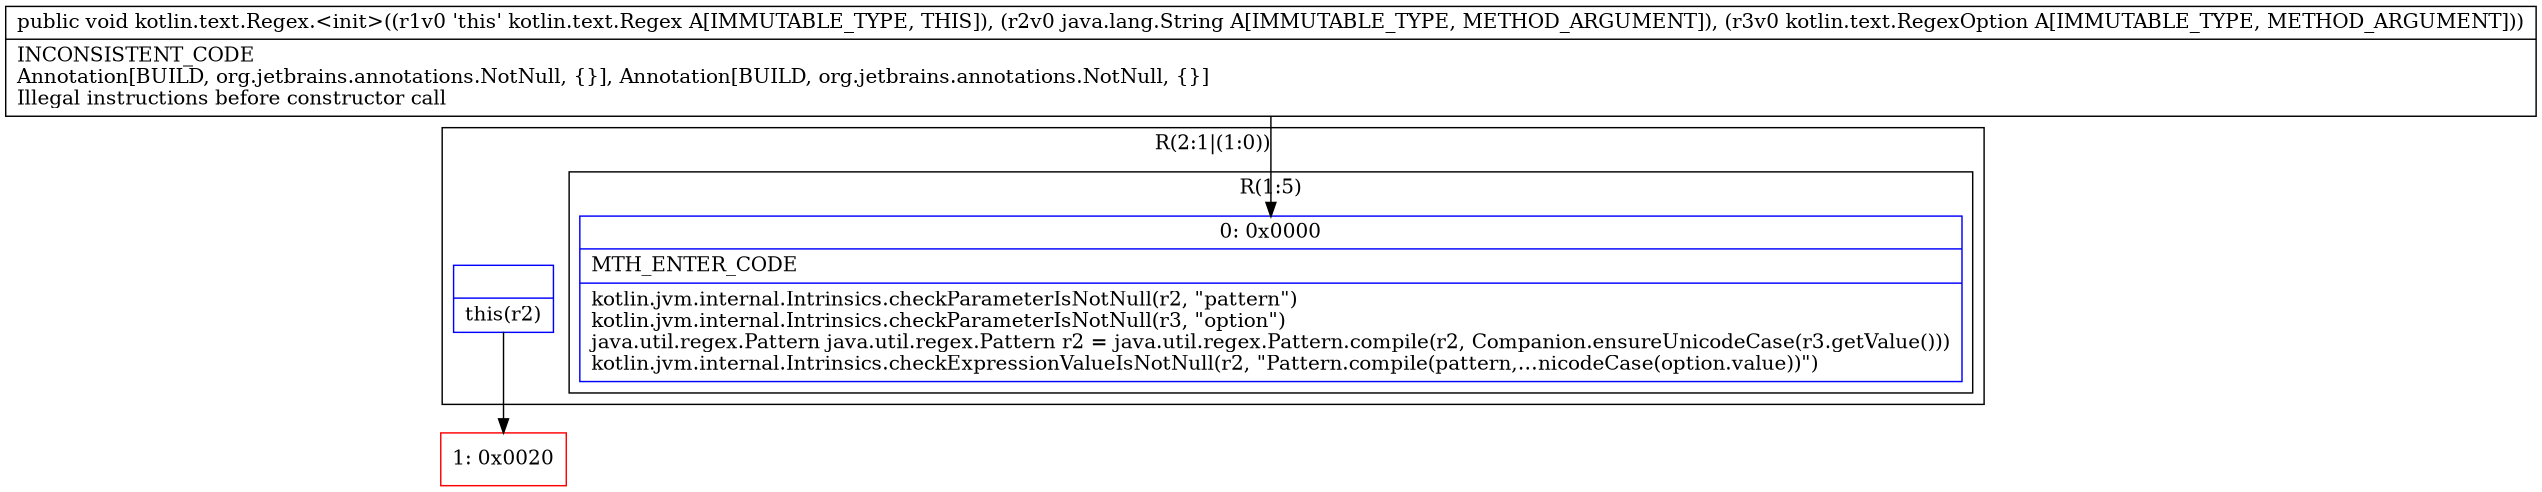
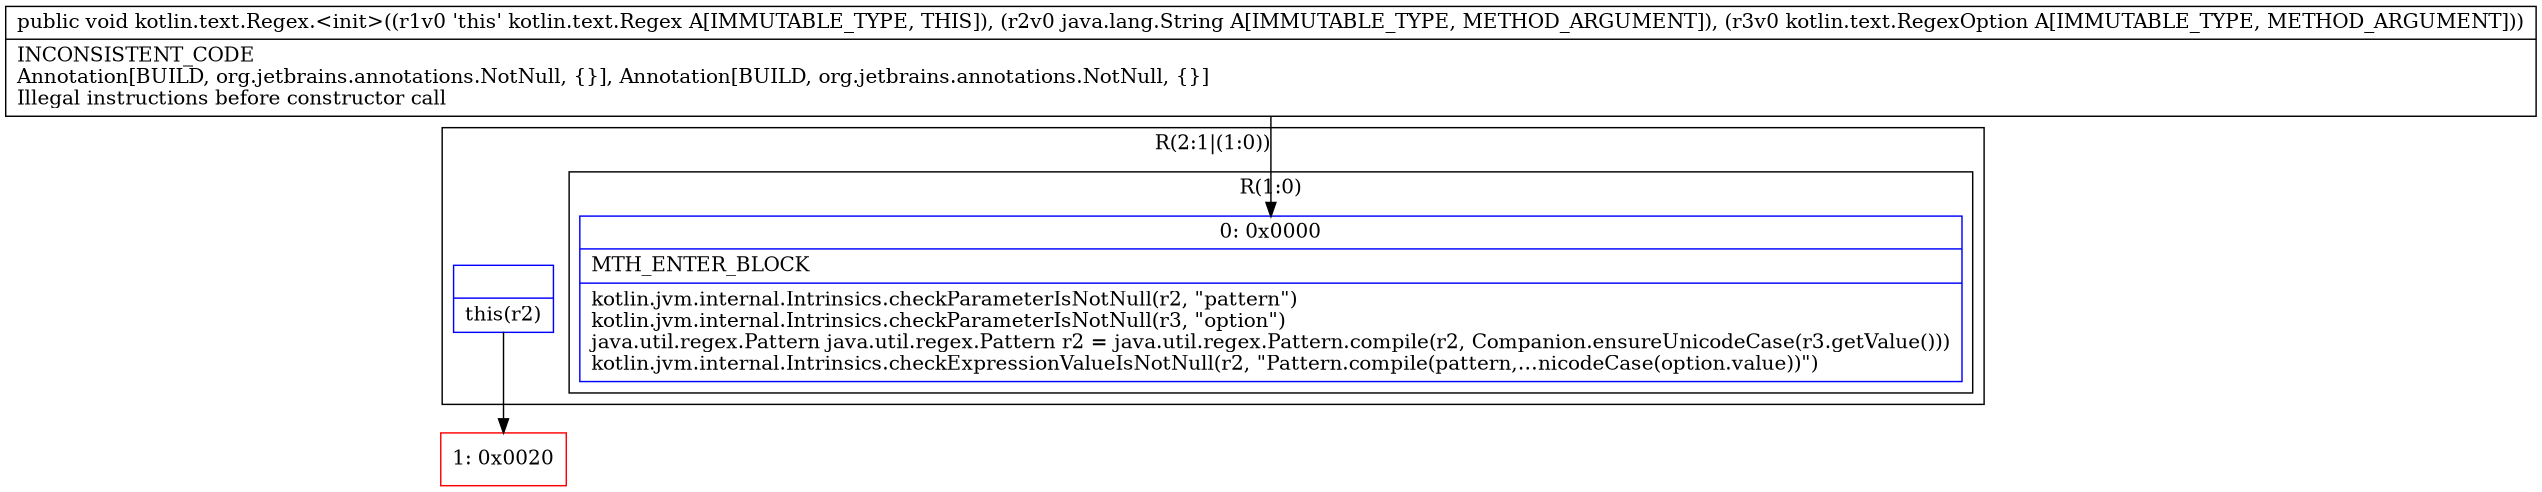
cluster "R(1:5)": label "R(1:5)" -> "R(1:0)"
node "0: 0x0000": text "MTH_ENTER_CODE" -> "MTH_ENTER_BLOCK"
